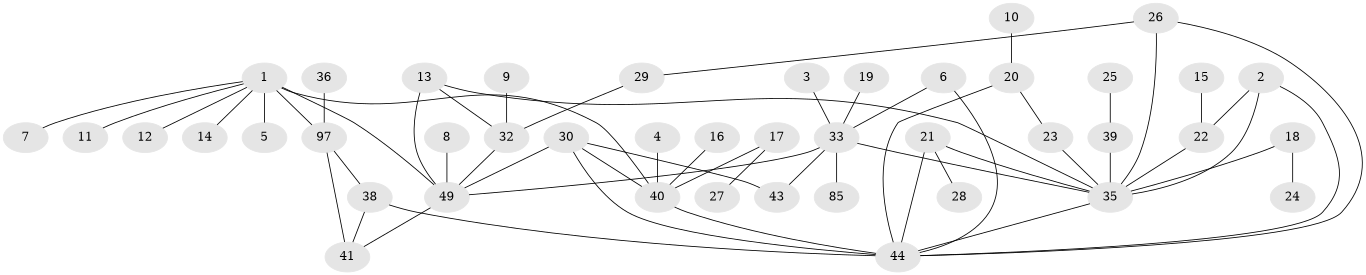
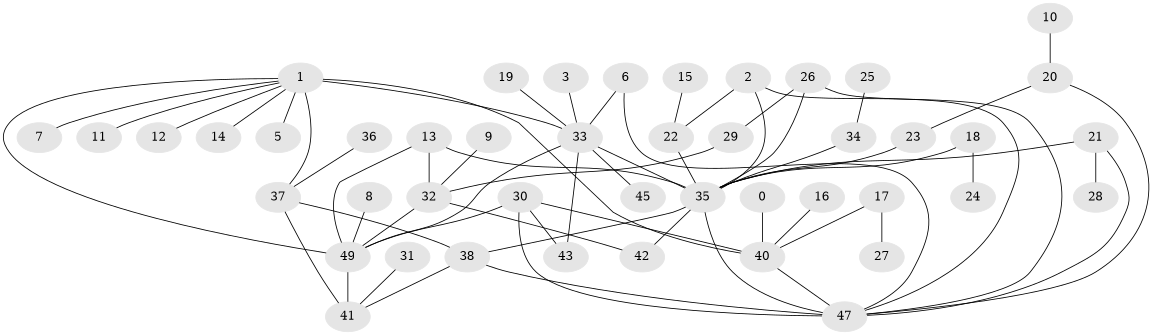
edge "1" -- "33": added
node "97": label "97" -> "37"
node "4": label "4" -> "0"
node "39": label "39" -> "34"
node "85": label "85" -> "45"
edge "35" -- "38": added
node "31": added
node "42": added
node "44": label "44" -> "47"
